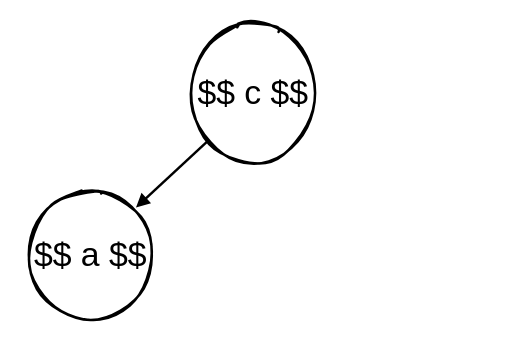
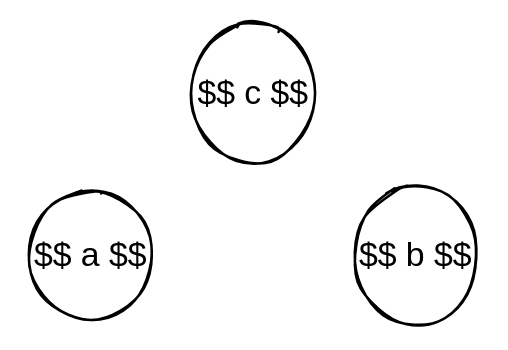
edge "$$ c $$" -> "$$ a $$": removed
node "$$ b $$": added
